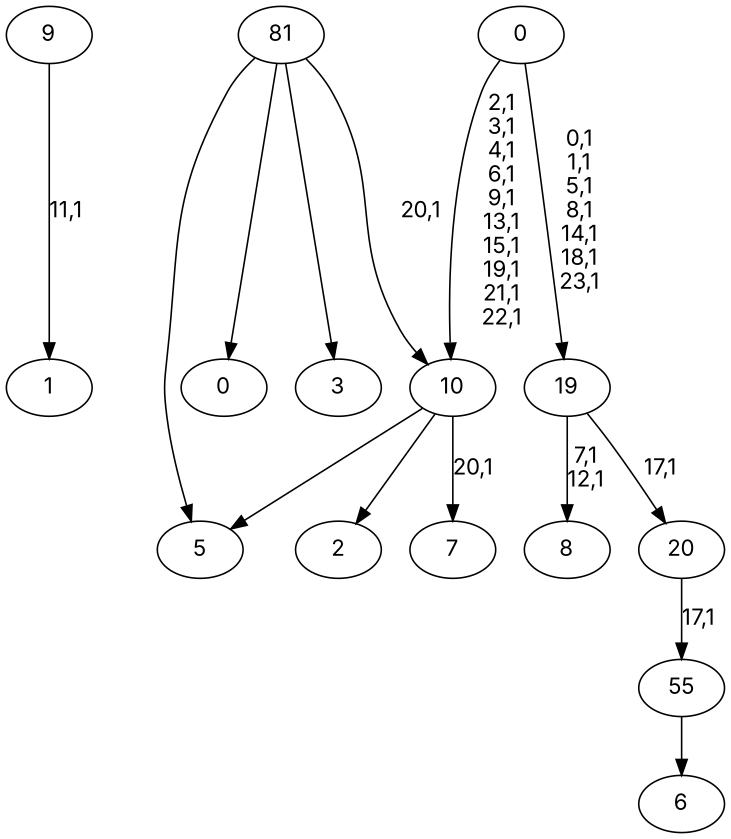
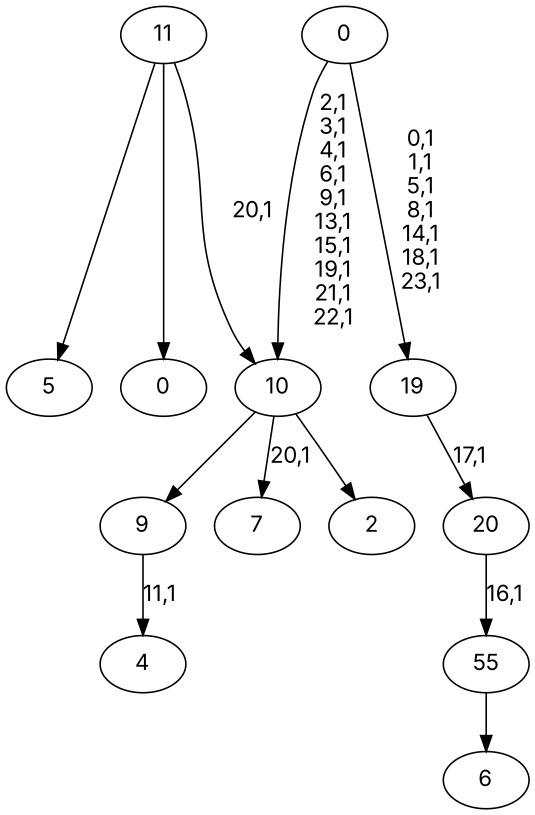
node "81": label "81" -> "11"
node "1": label "1" -> "4"
node "3": removed
edge "10" -> "5": now "10" -> "9"
node "8": removed
edge "20" -> "55": label "17,1" -> "16,1"
